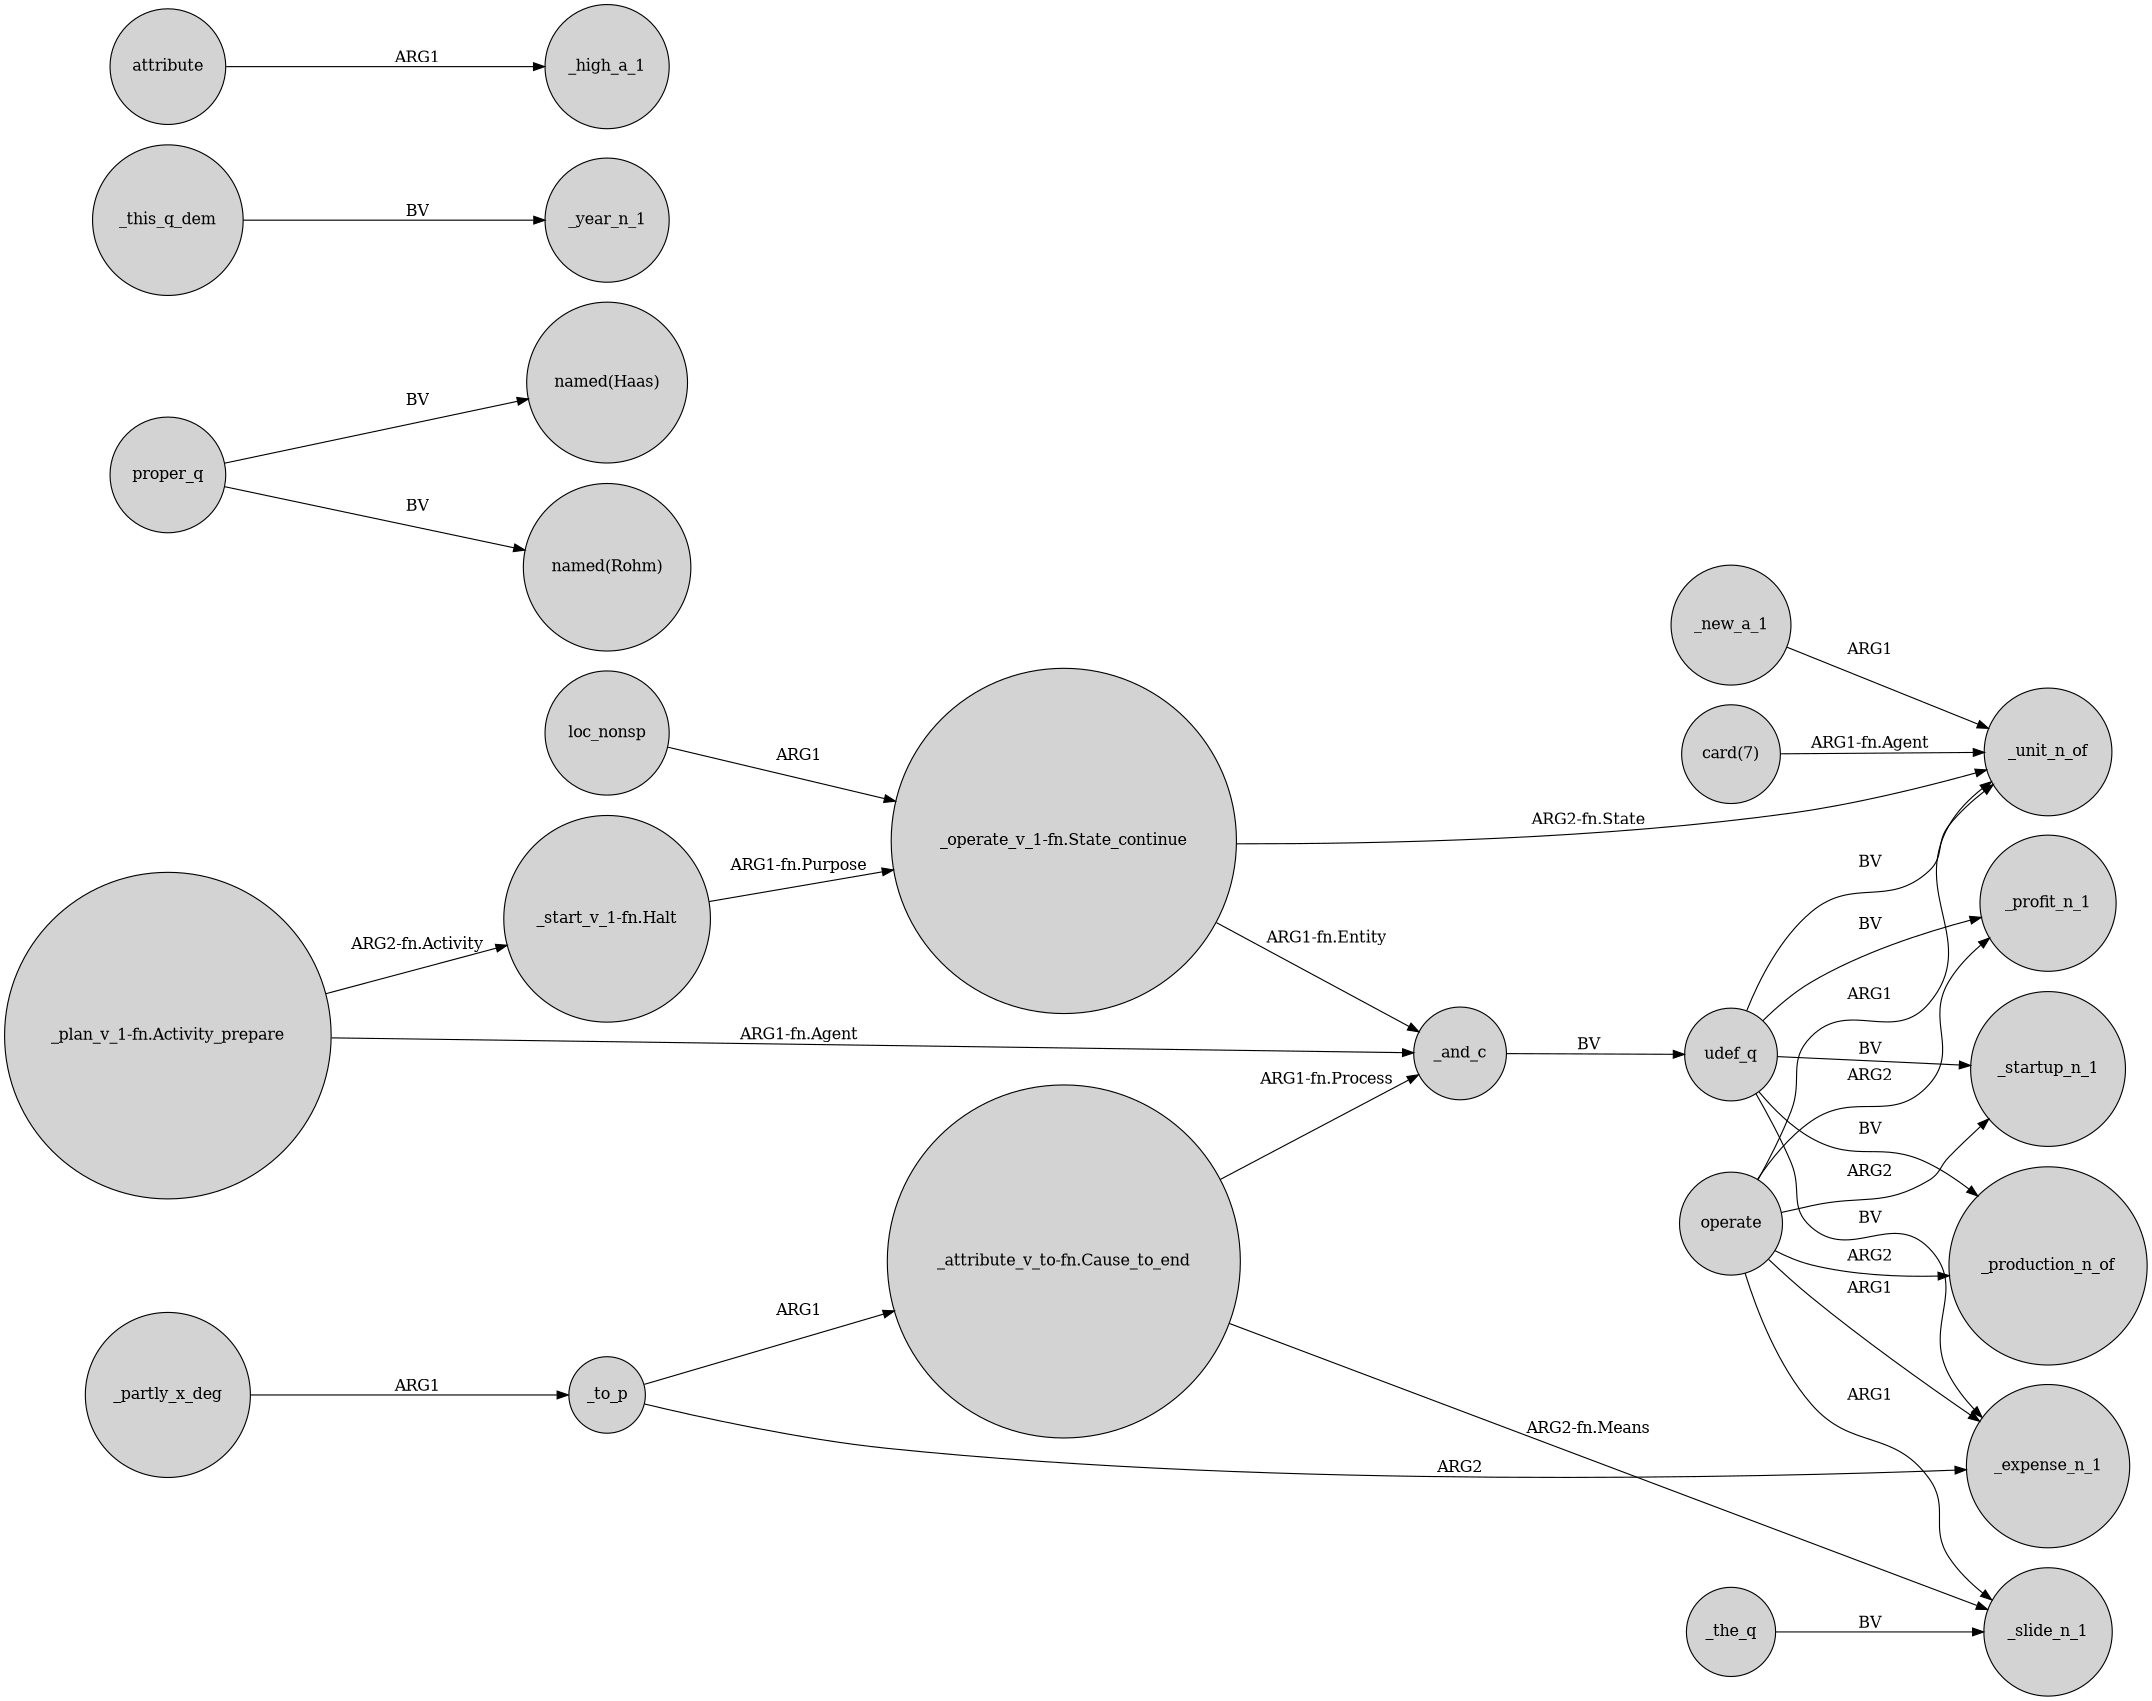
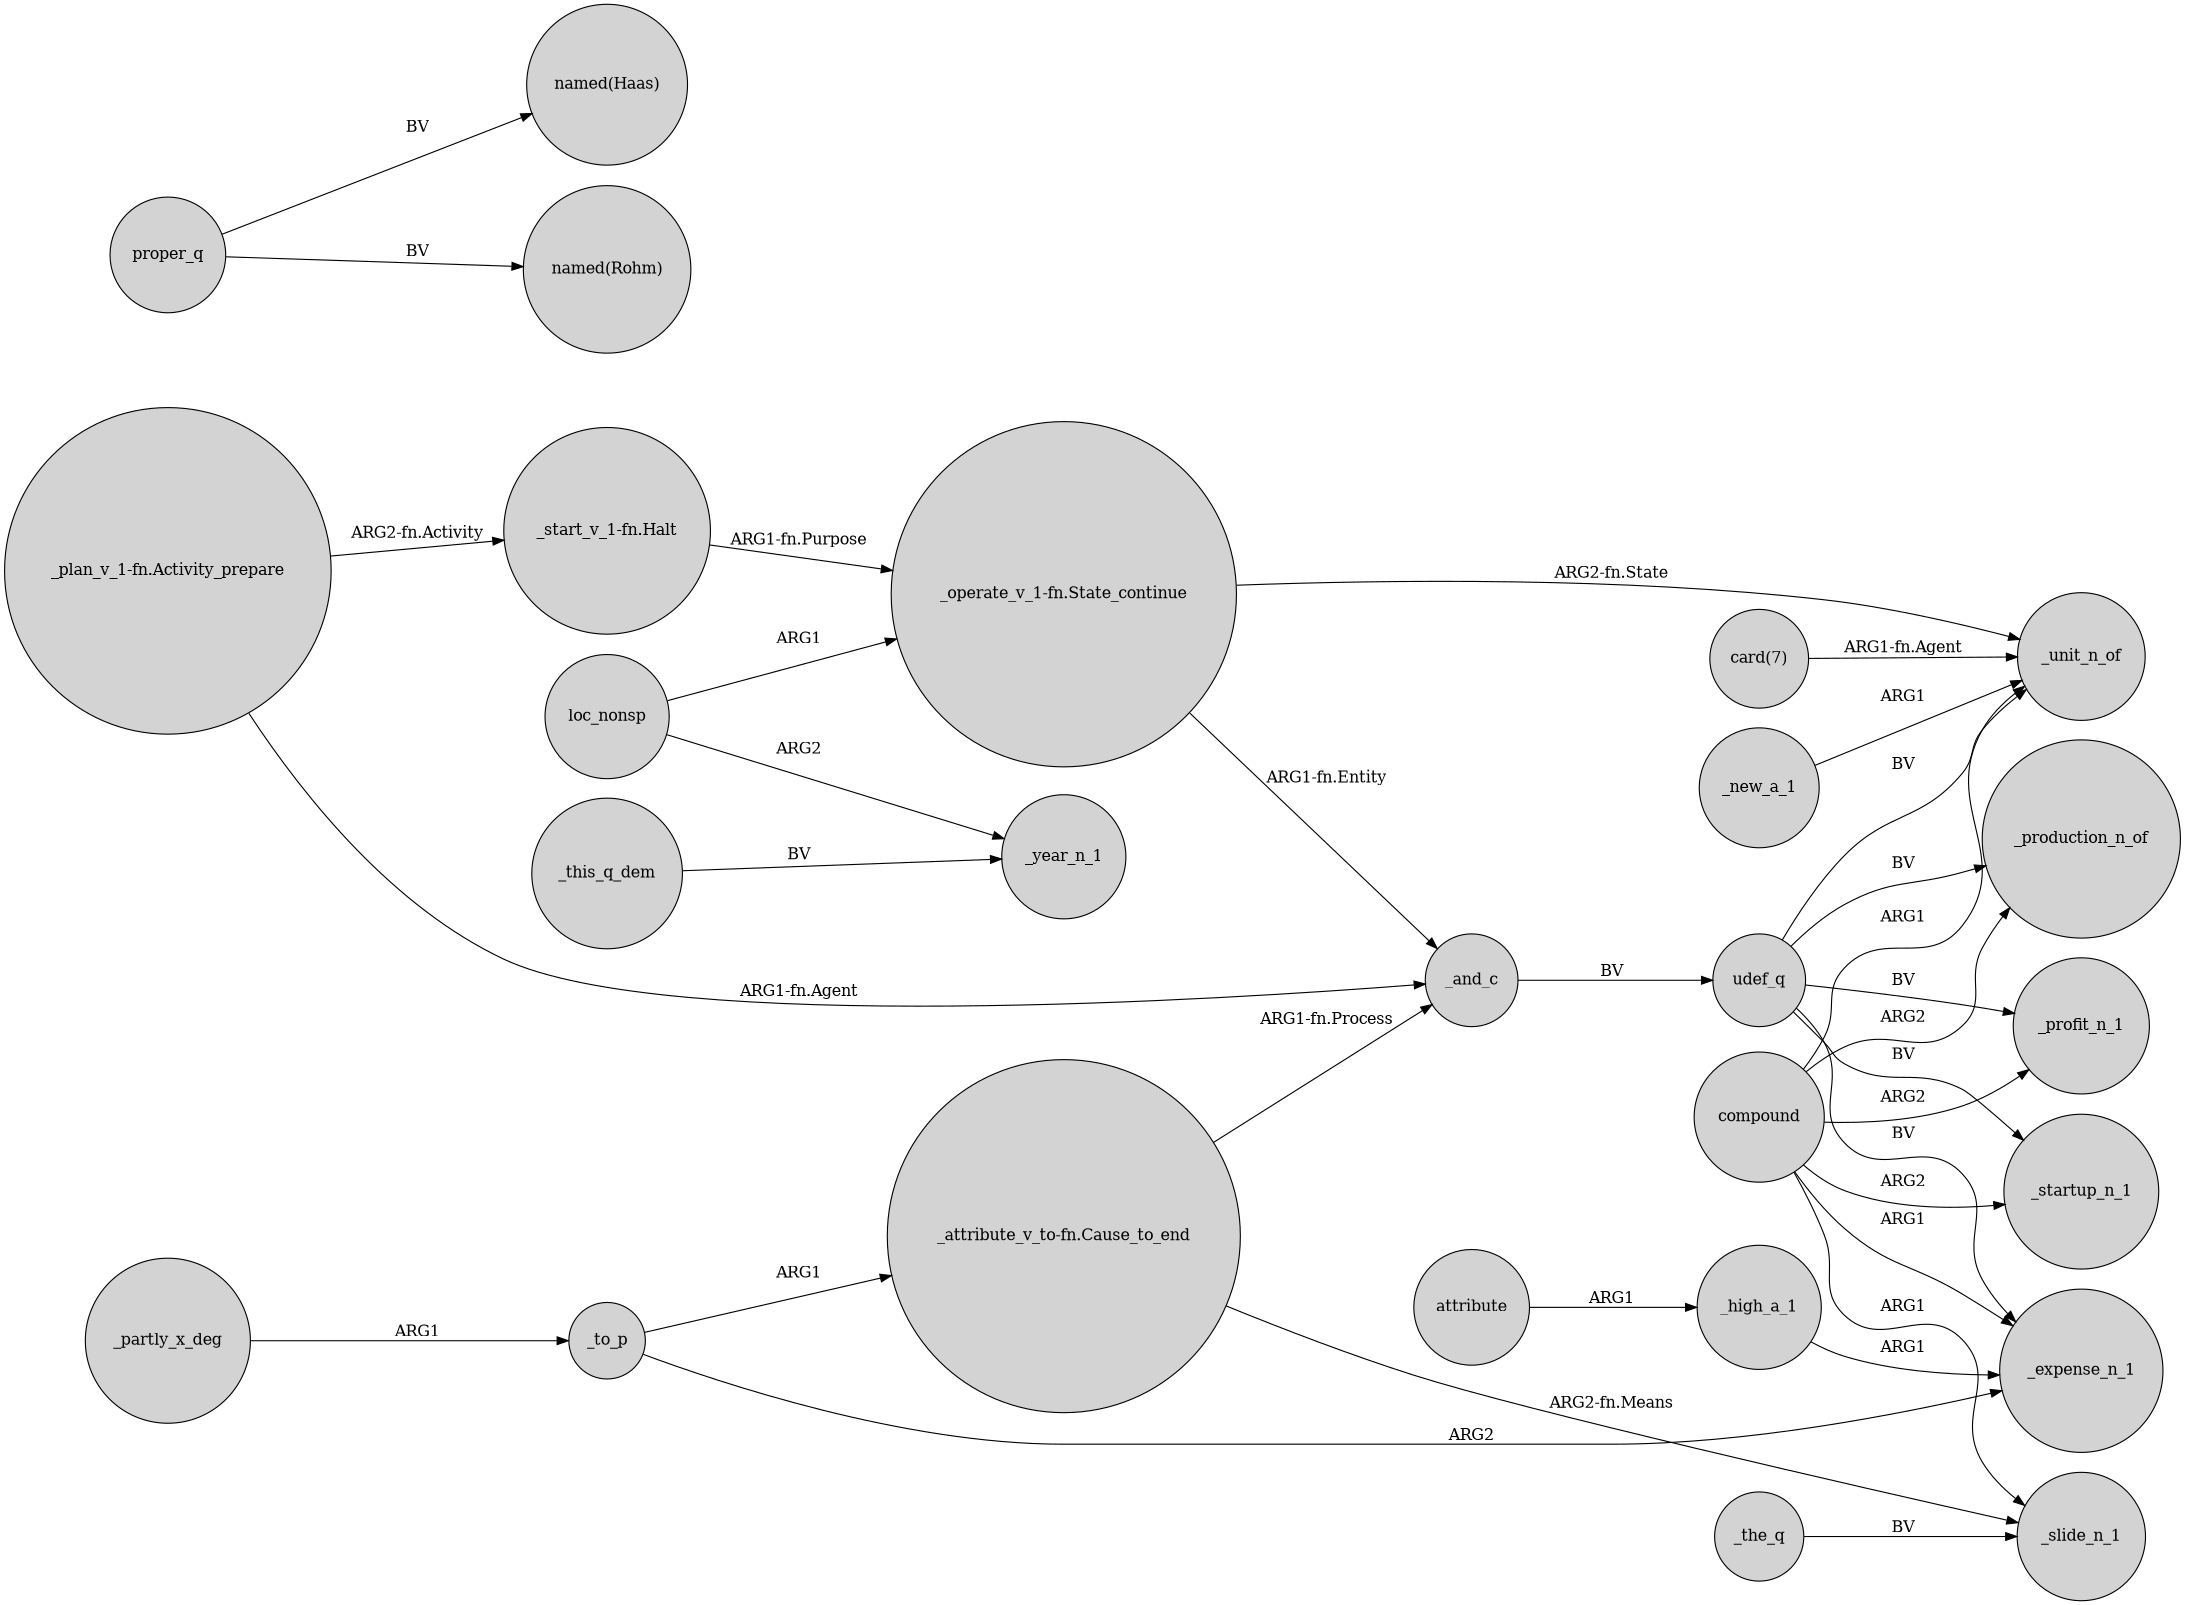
edge "loc_nonsp" -> "_year_n_1": added, label "ARG2"
node "operate": label "operate" -> "compound"
edge "_high_a_1" -> "_expense_n_1": added, label "ARG1"
